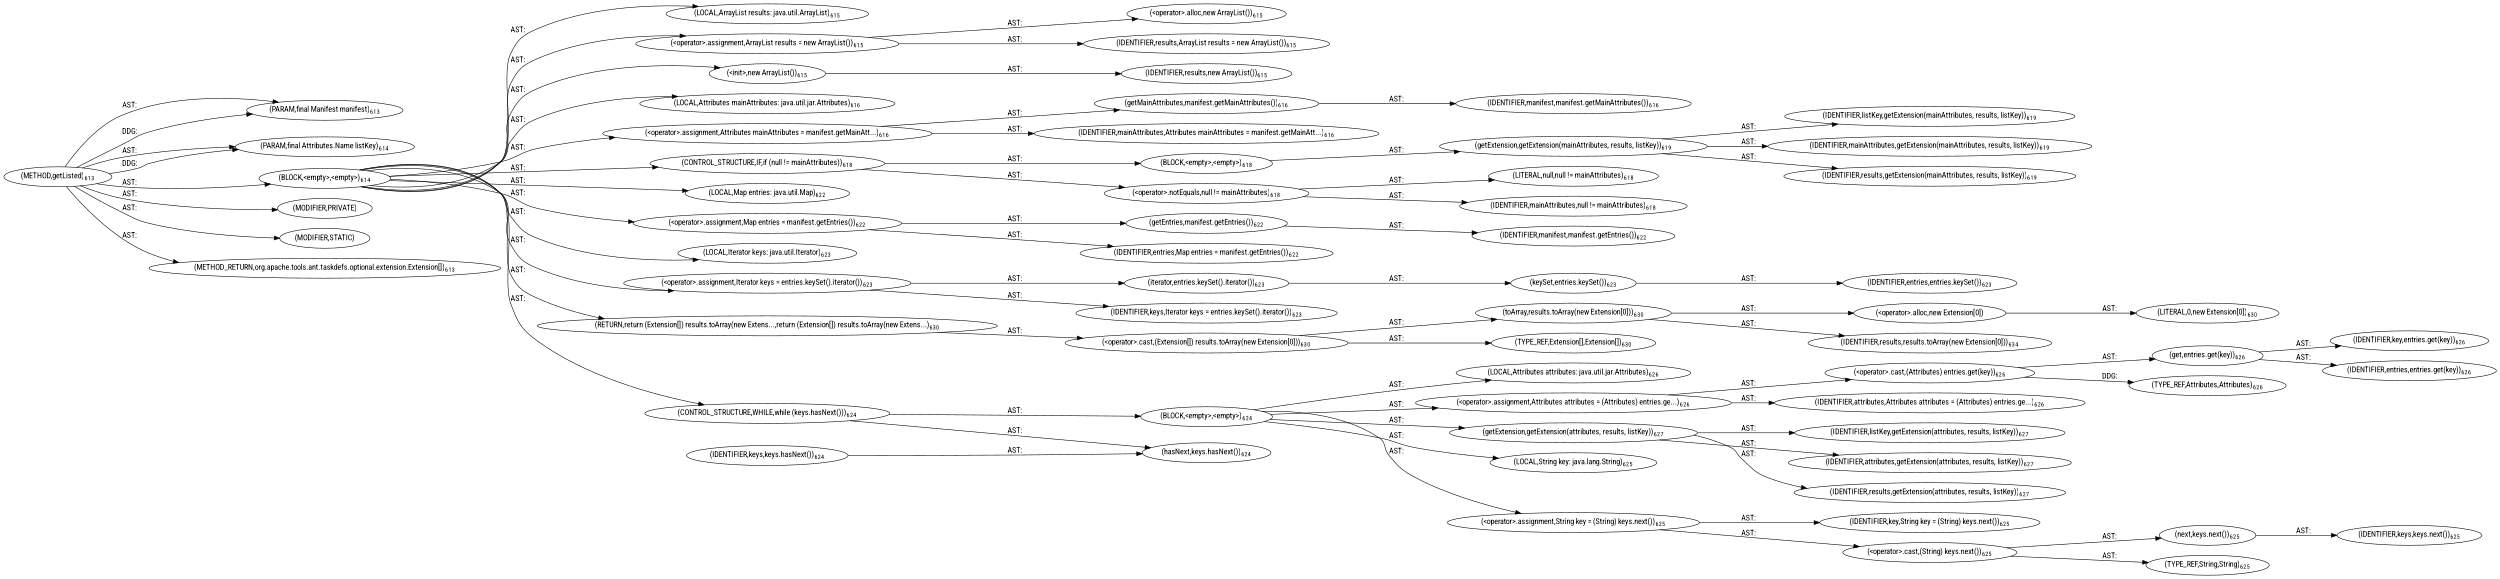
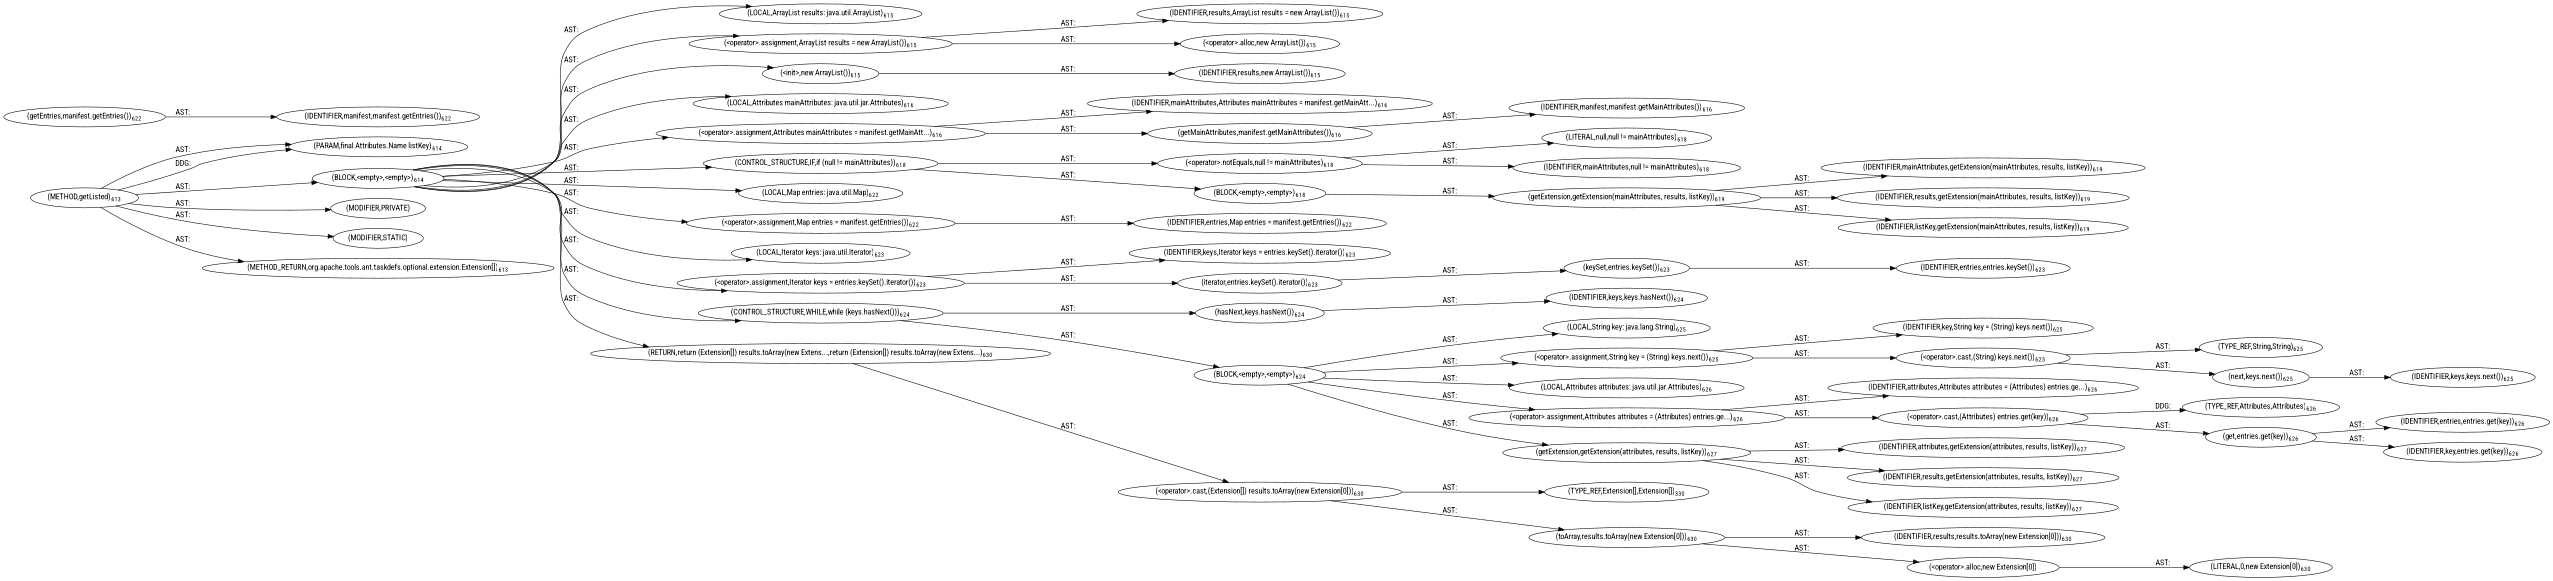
node "(PARAM,final Manifest manifest)": removed
edge "(<operator>.assignment,Map entries = manifest.getEntries())" -> "(getEntries,manifest.getEntries())": removed, label "AST:"
node "(TYPE_REF,Extension[],Extension[])": text "630" -> "330"
node "(IDENTIFIER,results,results.toArray(new Extension[0]))": text "634" -> "630"
edge "(IDENTIFIER,keys,keys.hasNext())" -> "(hasNext,keys.hasNext())": reversed
